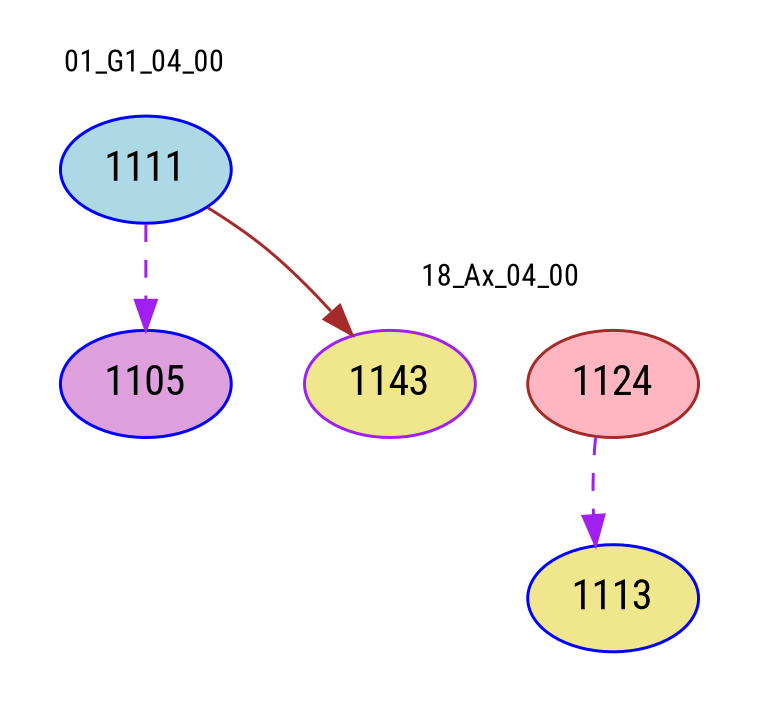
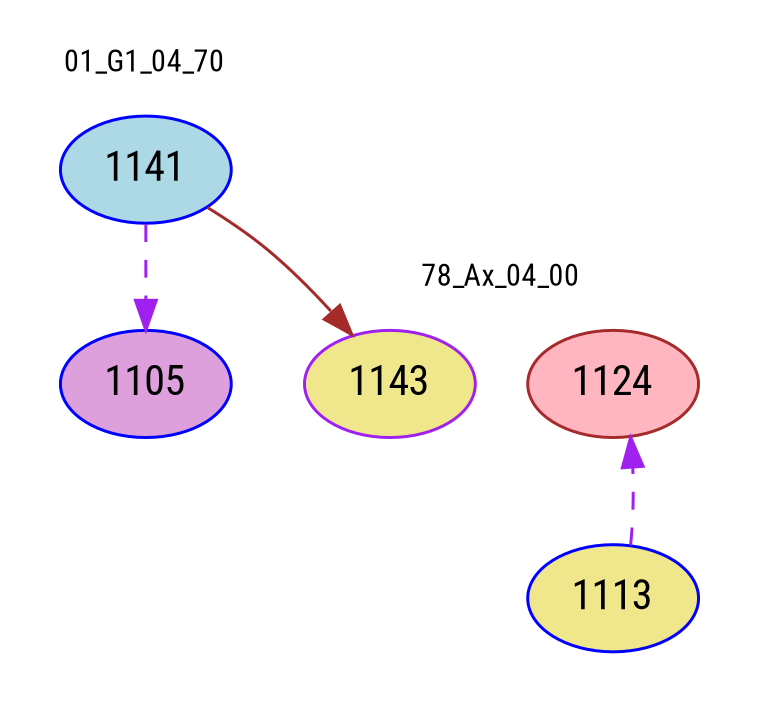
cluster "01_G1_04_00": label "01_G1_04_00" -> "01_G1_04_70"
node "1111": label "1111" -> "1141"
cluster "18_Ax_04_00": label "18_Ax_04_00" -> "78_Ax_04_00"
edge "1124" -> "1113": reversed
